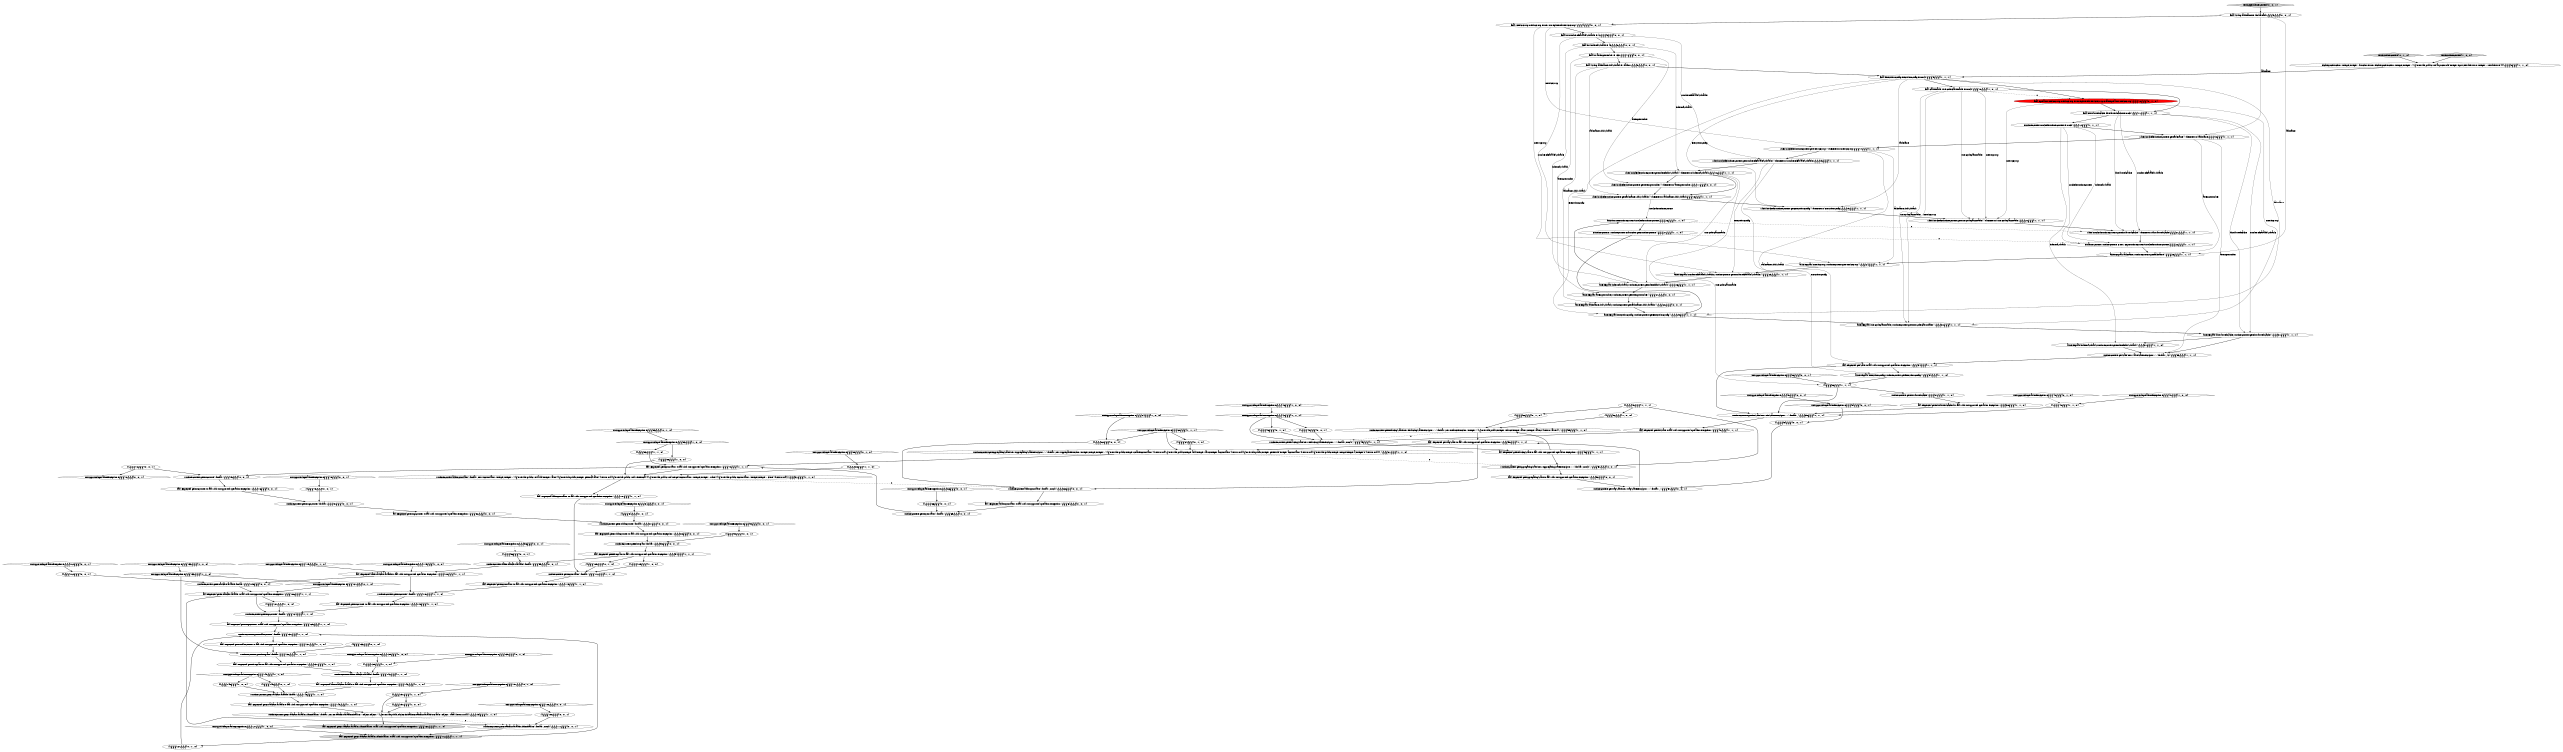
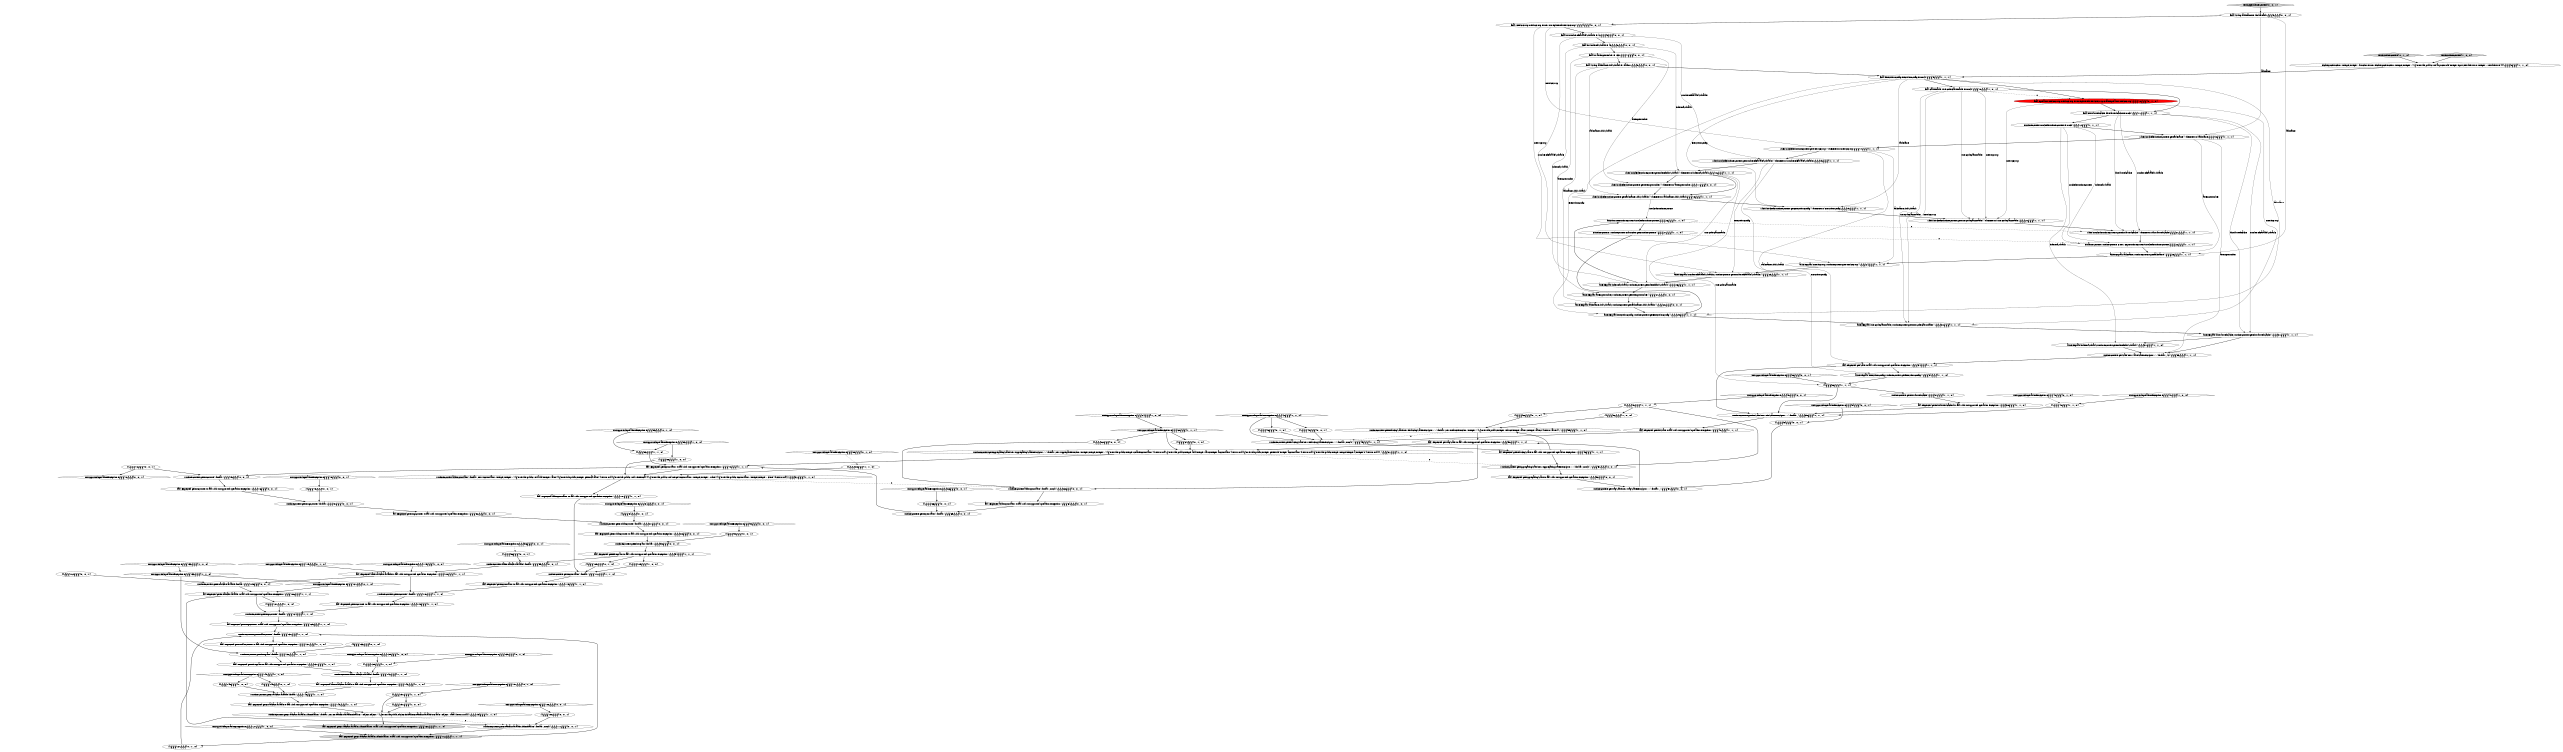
edge "UnsupportedOperationException e@@@48@@@['0', '0', '1']" -> "UnsupportedOperationException e@@@54@@@['0', '0', '1']": now "UnsupportedOperationException e@@@48@@@['0', '0', '1']" -> "{}@@@48@@@['1', '1', '1']"
node "UnsupportedOperationException e@@@46@@@['1', '0', '0']": removed
edge "UnsupportedOperationException e@@@64@@@['1', '0', '0']" -> "{}@@@60@@@['0', '0', '1']": now "UnsupportedOperationException e@@@64@@@['1', '0', '0']" -> "UnsupportedOperationException e@@@60@@@['1', '1', '1']"
edge "UnsupportedOperationException e@@@83@@@['0', '1', '0']" -> "UnsupportedOperationException e@@@83@@@['1', '0', '0']": now "UnsupportedOperationException e@@@83@@@['0', '1', '0']" -> "{}@@@83@@@['1', '1', '0']"
edge "UnsupportedOperationException e@@@88@@@['0', '1', '0']" -> "{}@@@88@@@['1', '1', '0']": style bold -> dashed
node "UnsupportedOperationException e@@@102@@@['0', '0', '1']": removed
